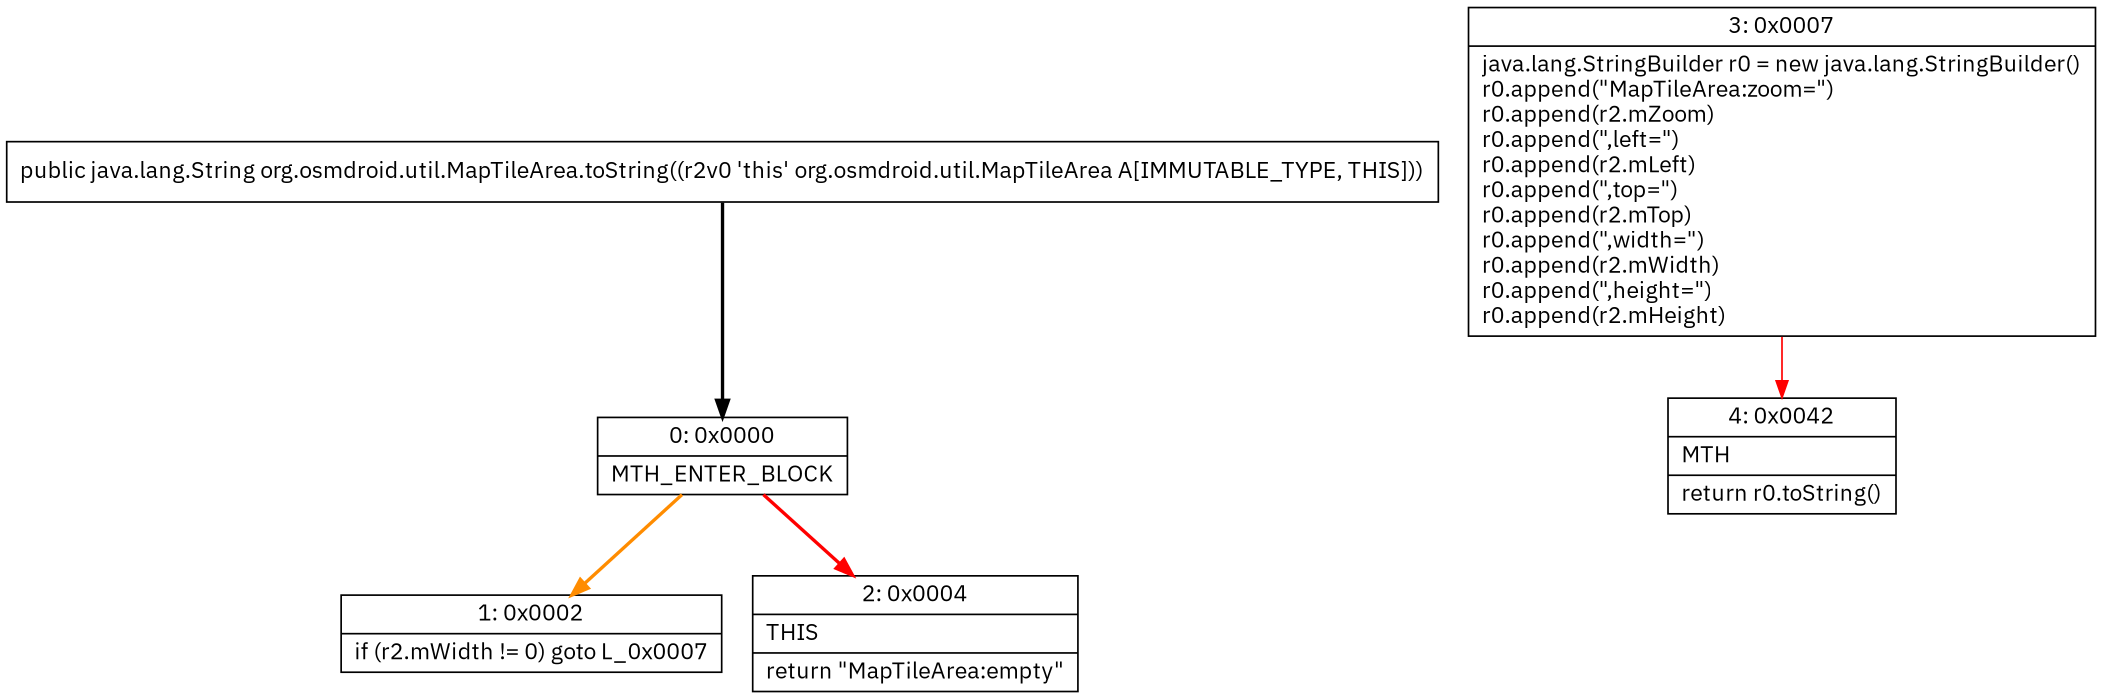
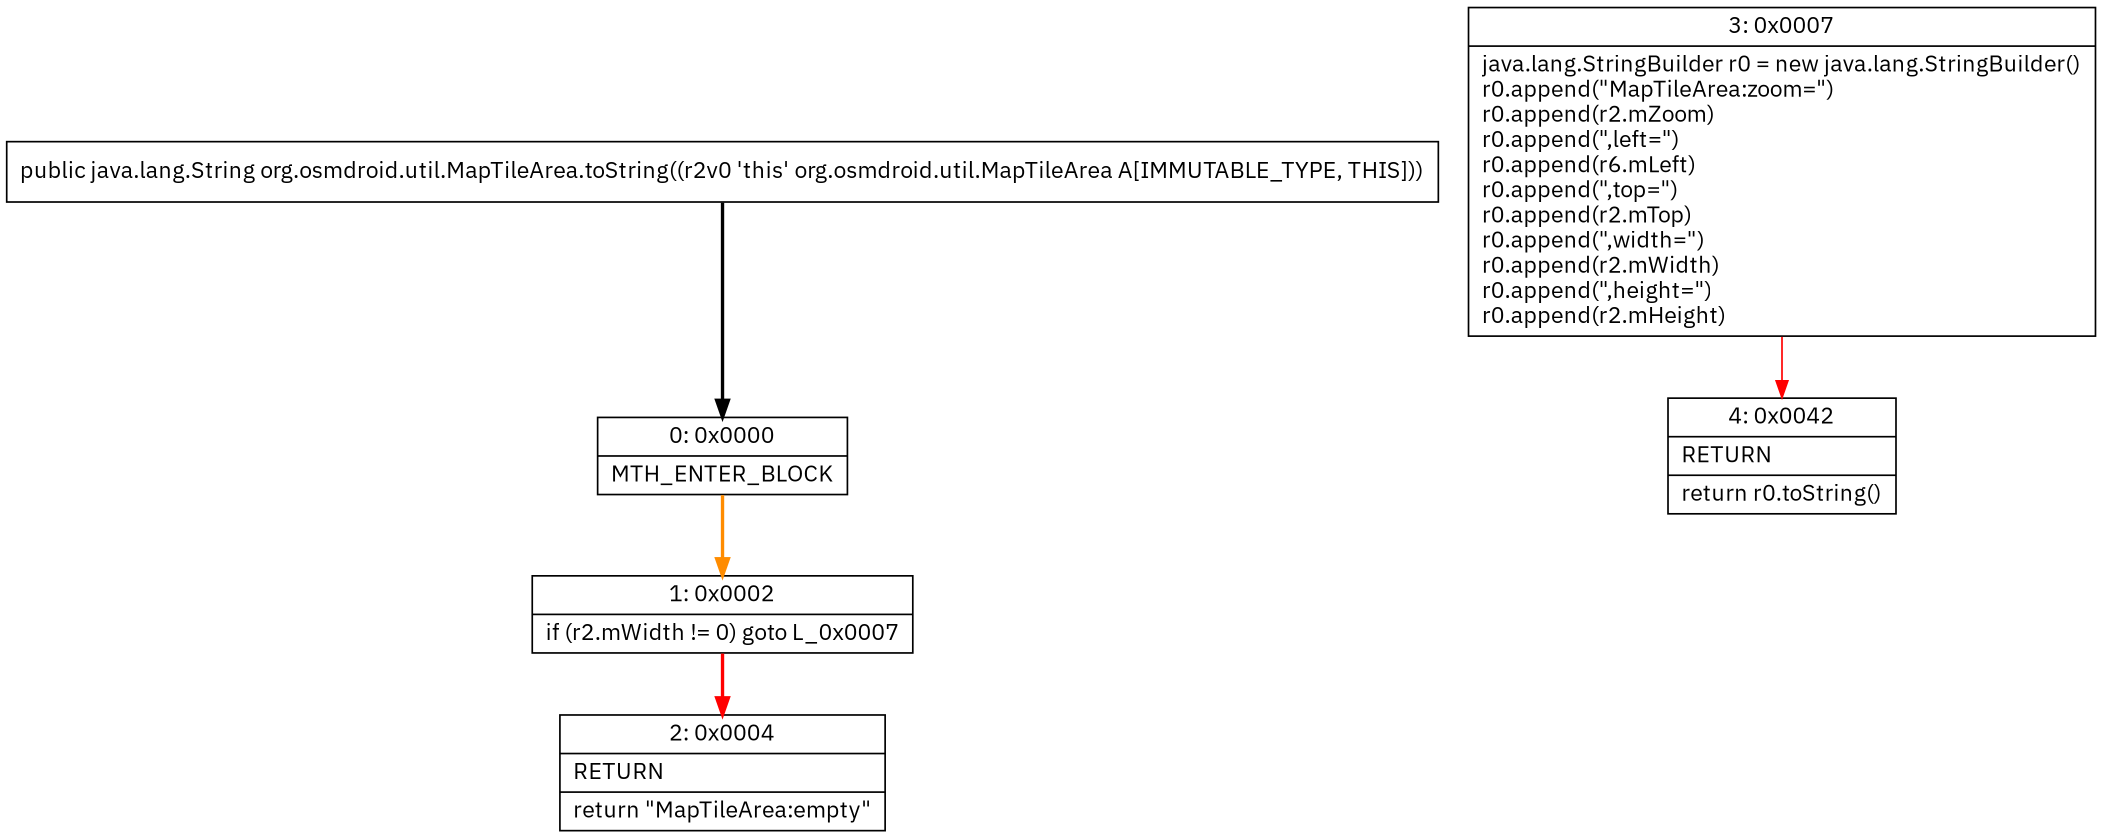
node "3: 0x0007": text "r0.append(r2.mLeft)" -> "r0.append(r6.mLeft)"
node "4: 0x0042": text "MTH" -> "RETURN"
edge "0: 0x0000" -> "2: 0x0004": now "1: 0x0002" -> "2: 0x0004"
node "2: 0x0004": text "THIS" -> "RETURN"
